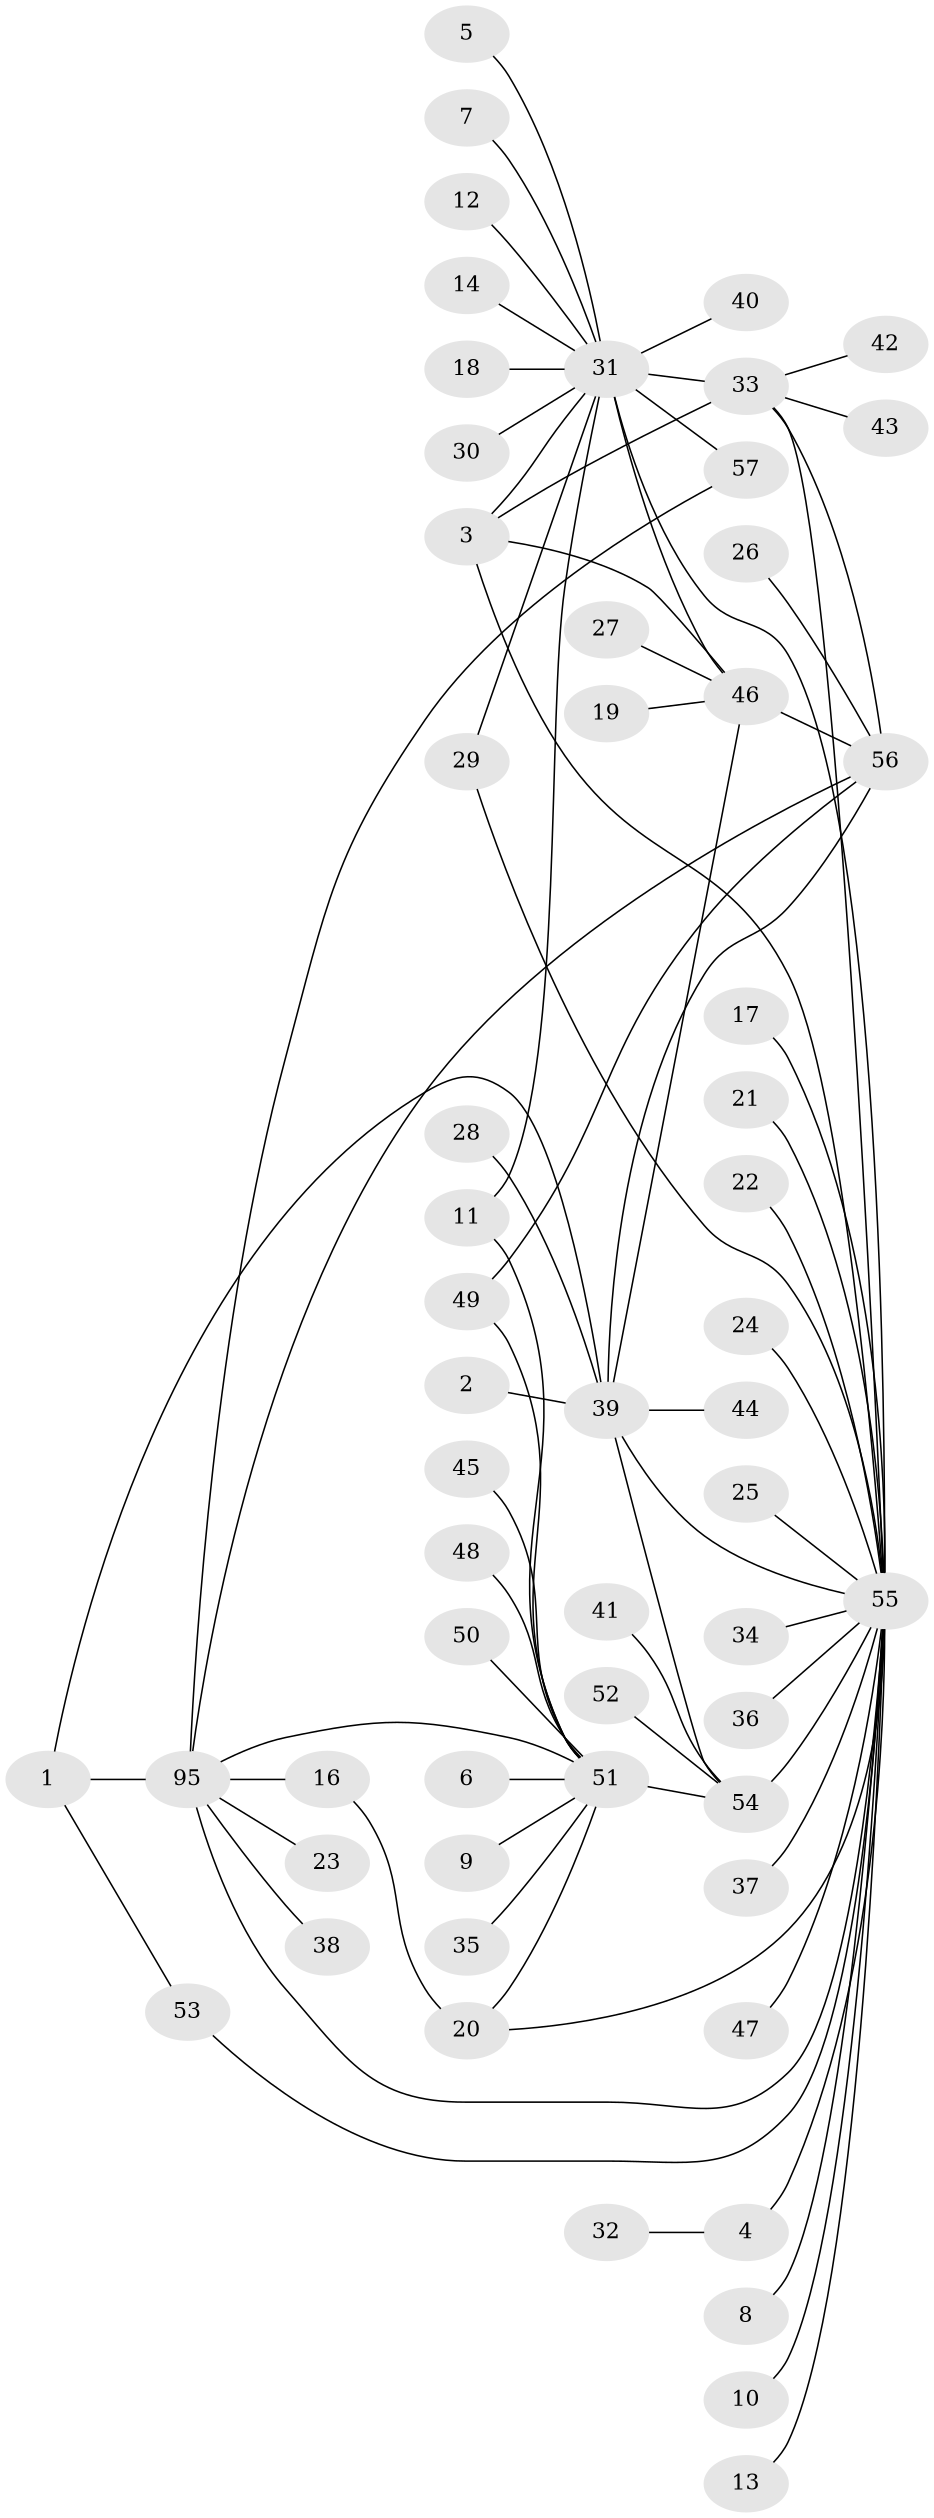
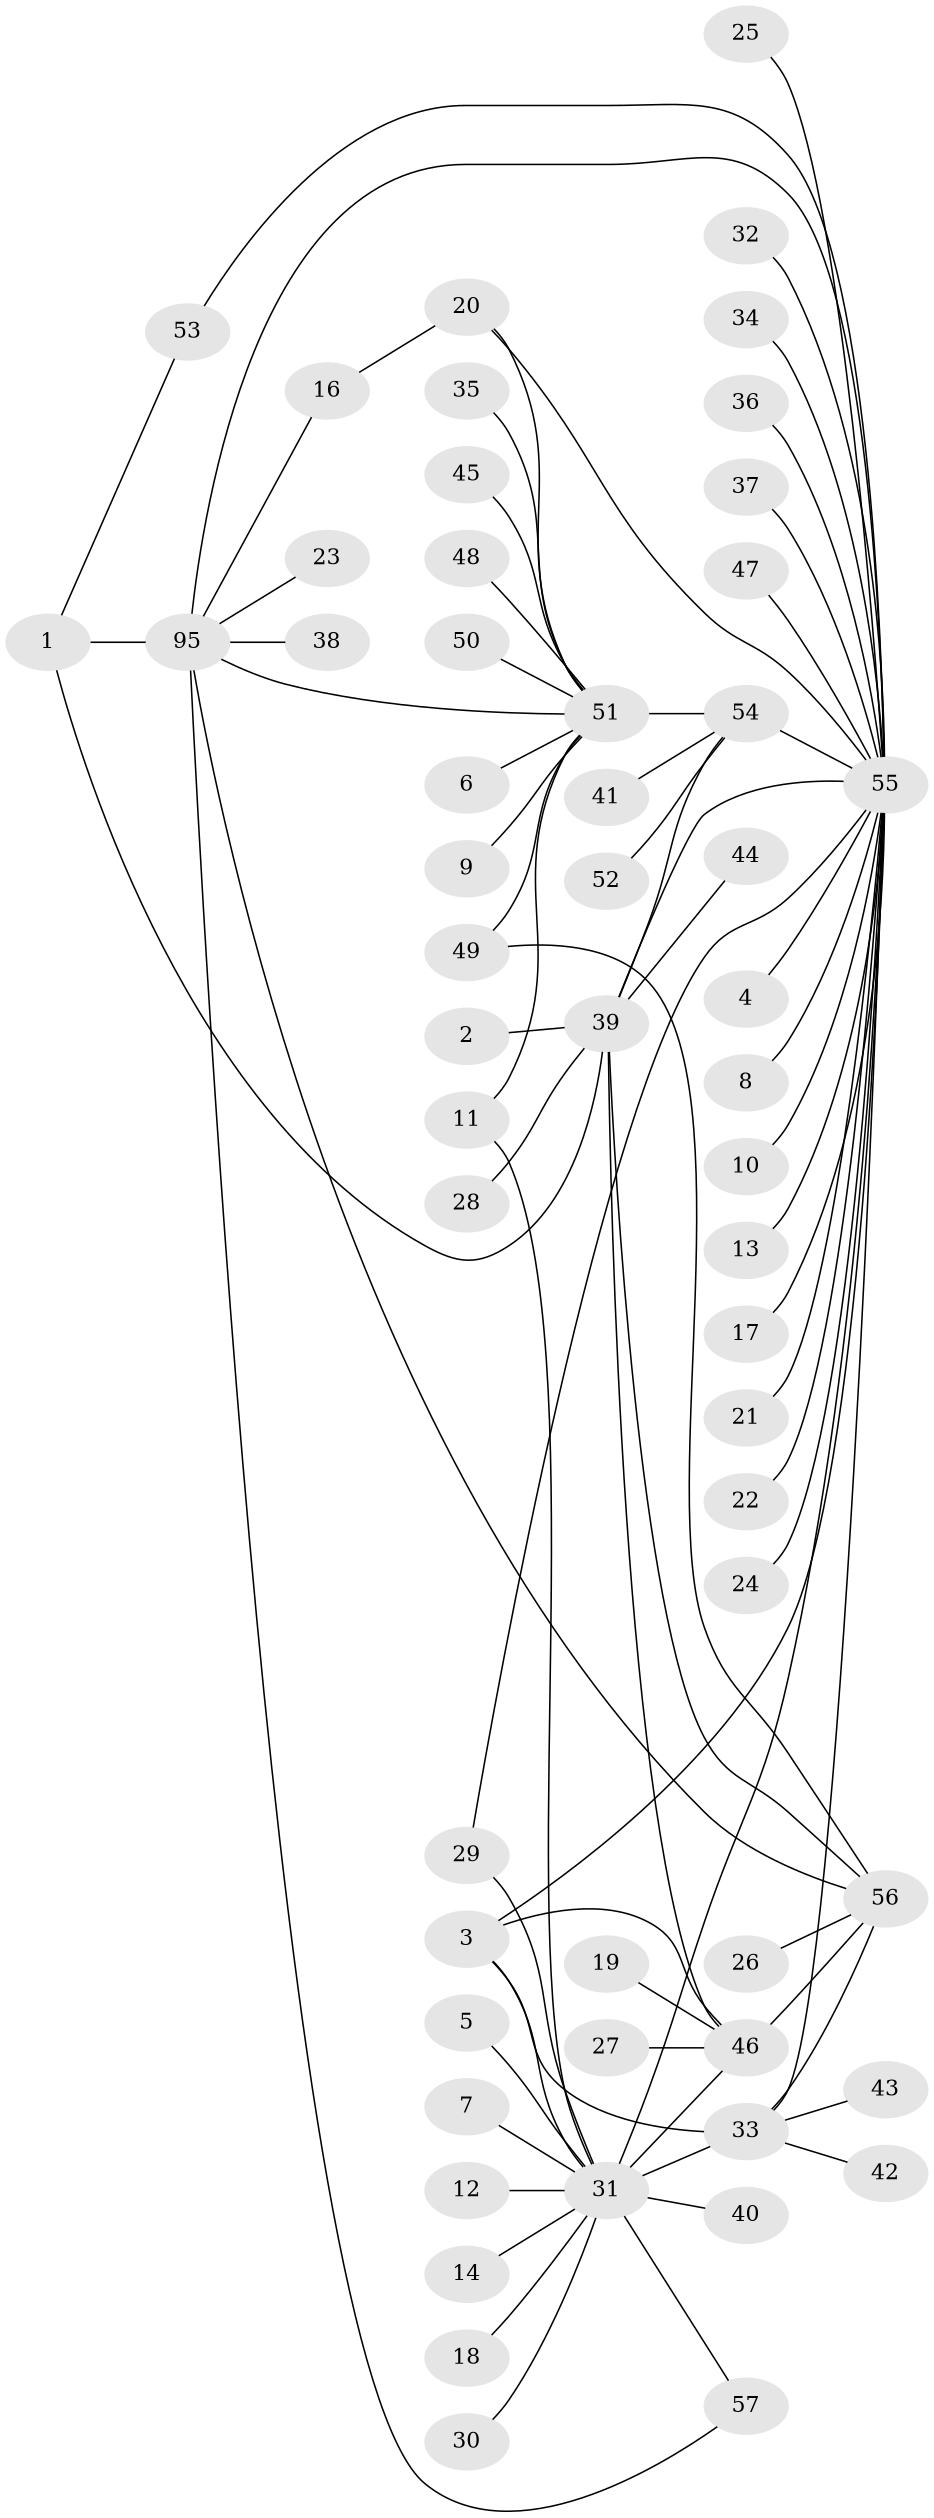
edge "32" -- "4": now "32" -- "55"
